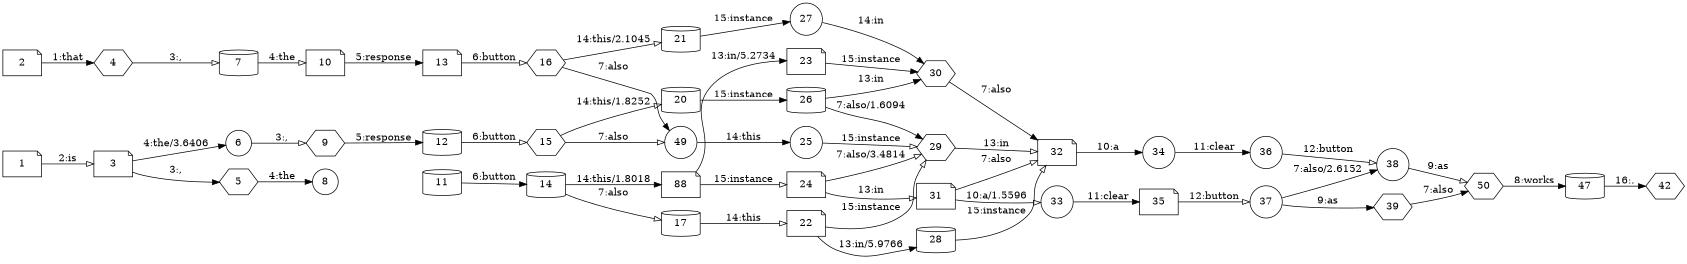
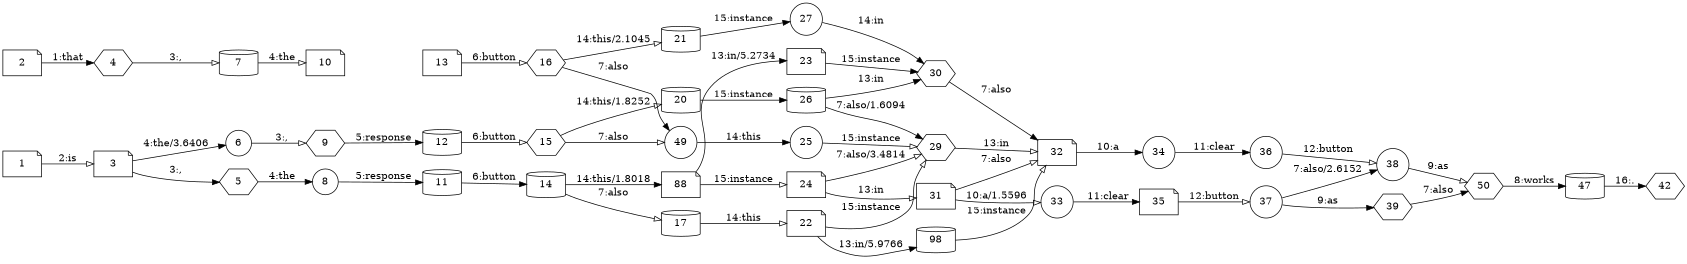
edge "10" -> "13": removed, label "5:response"
edge "8" -> "11": added, label "5:response"
node "28": label "28" -> "98"
